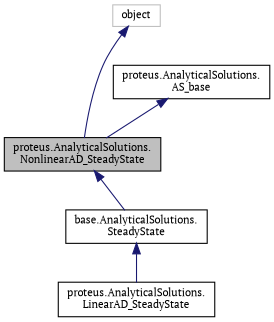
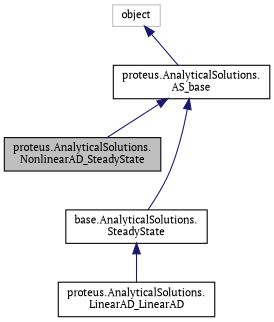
edge "proteus.AnalyticalSolutions. NonlinearAD_SteadyState" -> "object": now "proteus.AnalyticalSolutions. AS_base" -> "object"
edge "base.AnalyticalSolutions. SteadyState" -> "proteus.AnalyticalSolutions. NonlinearAD_SteadyState": now "base.AnalyticalSolutions. SteadyState" -> "proteus.AnalyticalSolutions. AS_base"
node "proteus.AnalyticalSolutions. LinearAD_SteadyState": label "proteus.AnalyticalSolutions. LinearAD_SteadyState" -> "proteus.AnalyticalSolutions. LinearAD_LinearAD"
